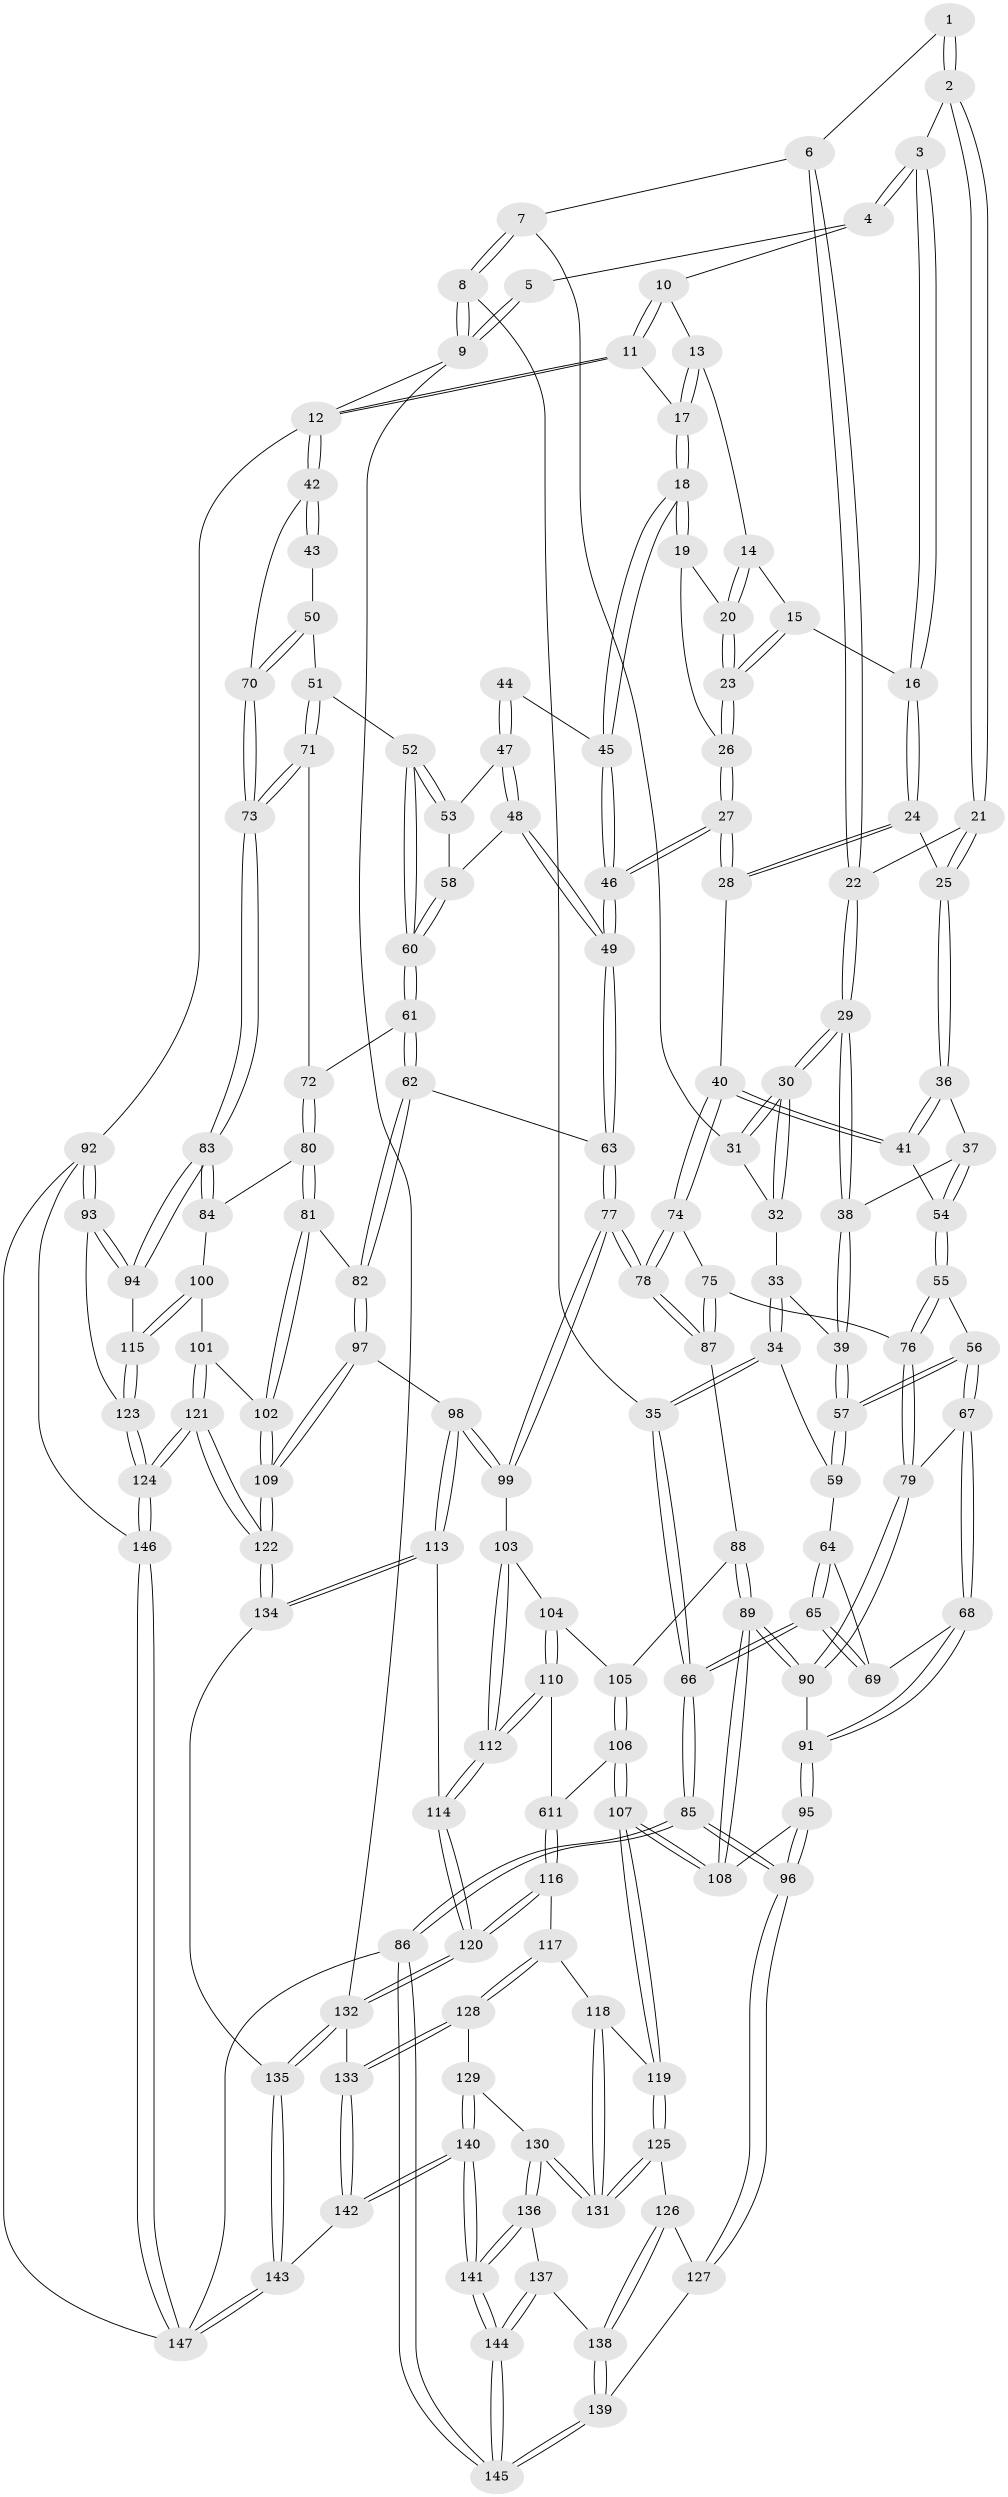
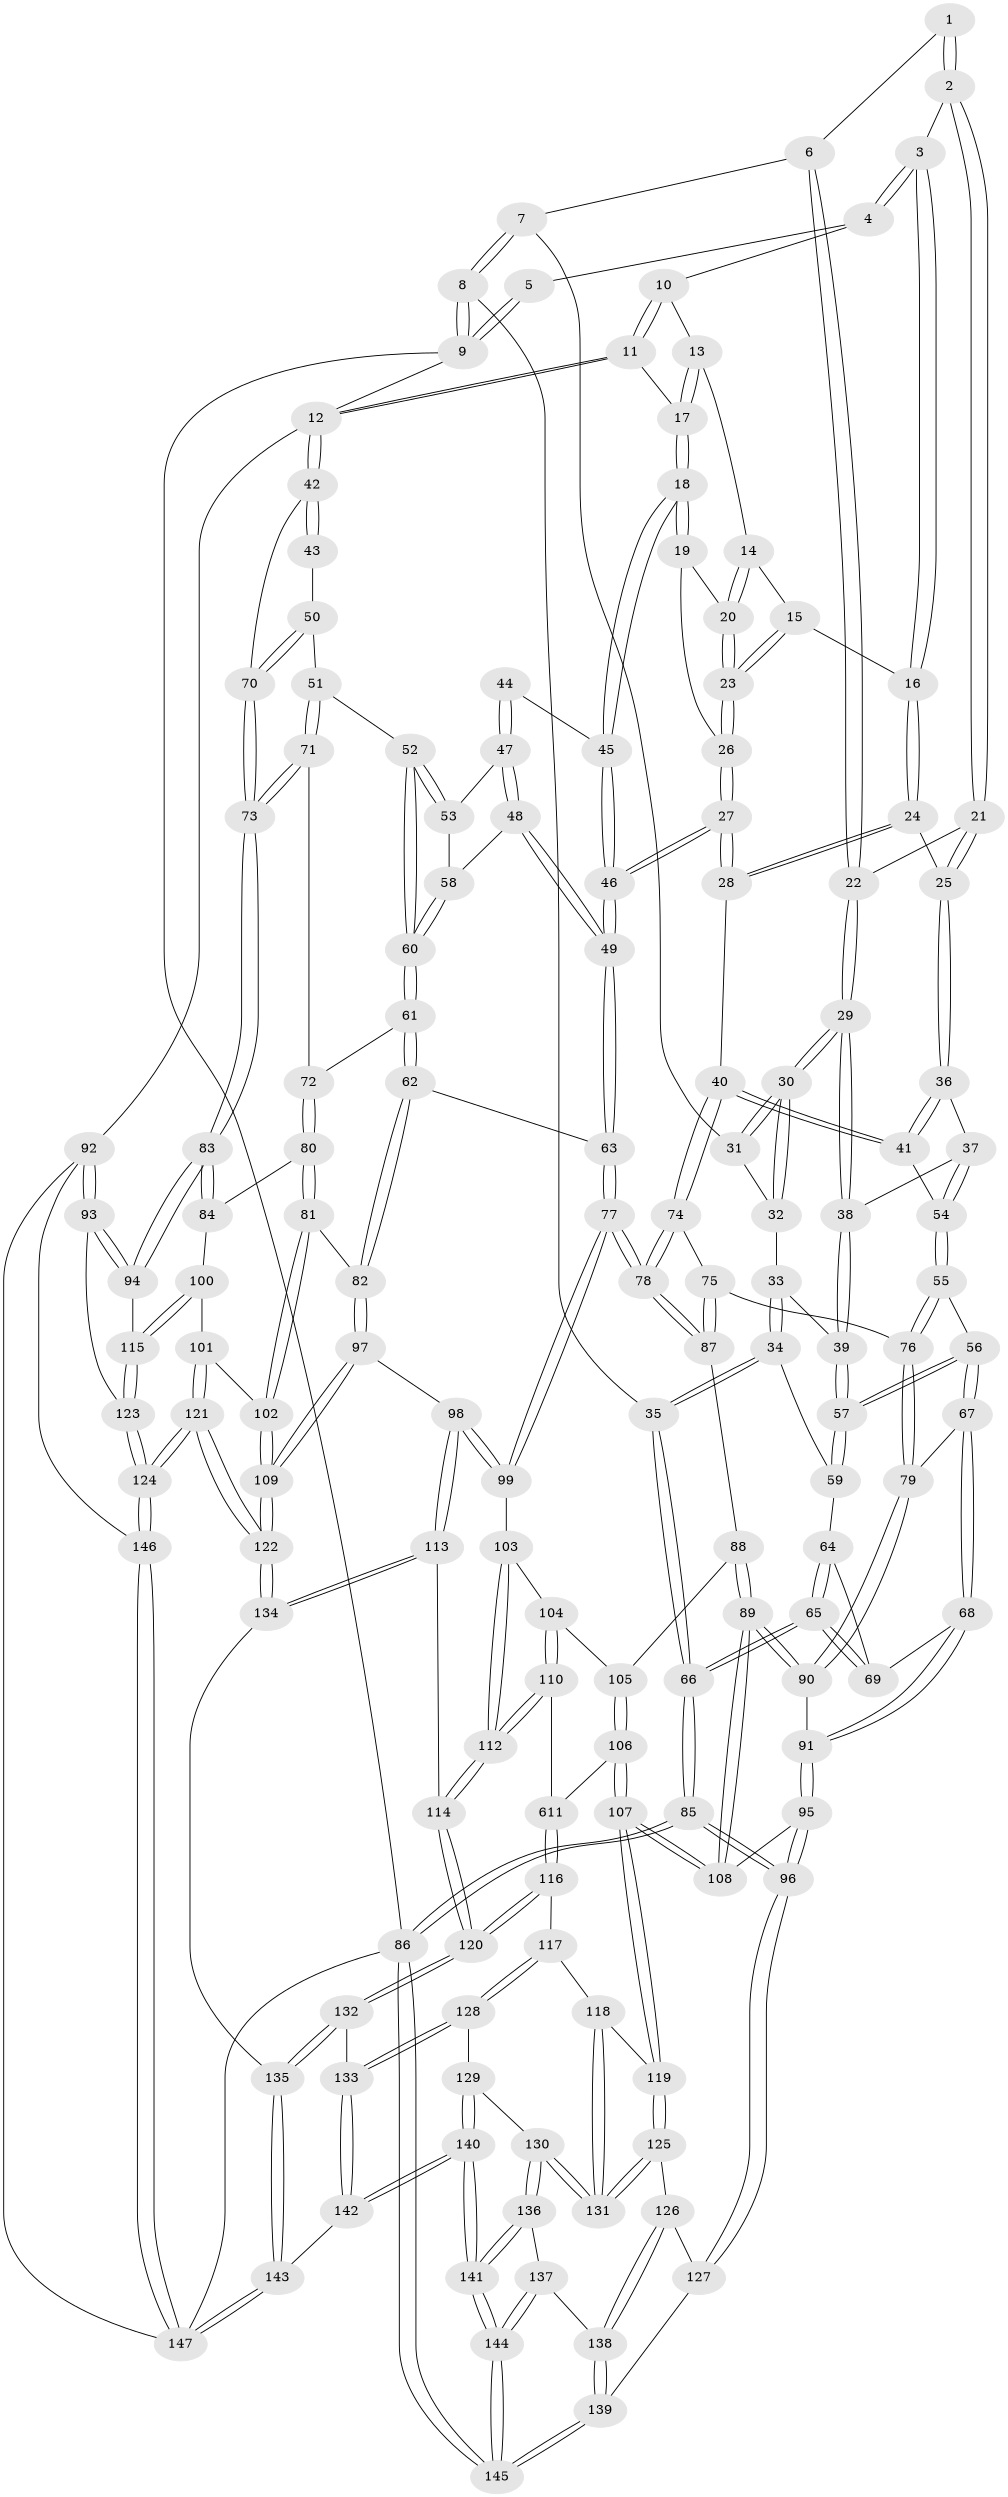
edge "9" -- "132": now "9" -- "86"
